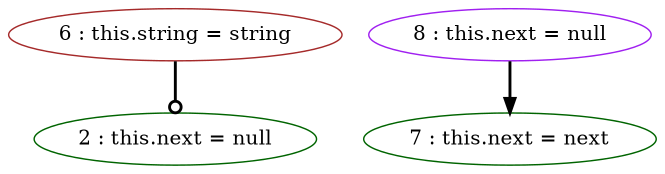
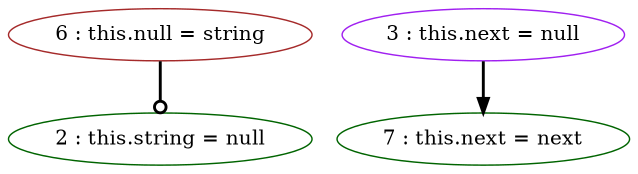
node "6 : this.string = string": label "6 : this.string = string" -> "6 : this.null = string"
node "8 : this.next = null": label "8 : this.next = null" -> "3 : this.next = null"
node "2 : this.next = null": label "2 : this.next = null" -> "2 : this.string = null"
